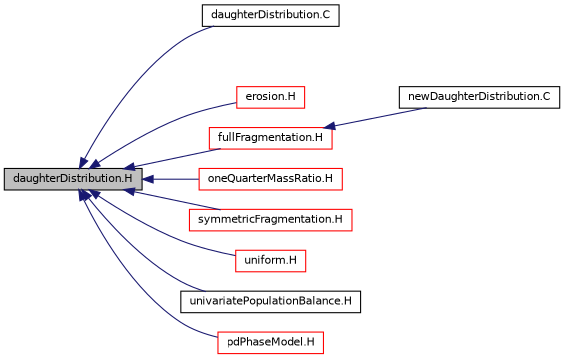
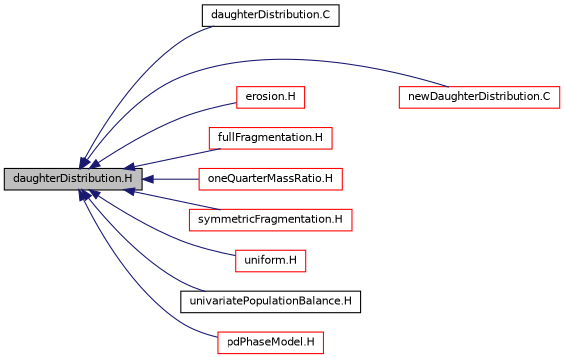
node "newDaughterDistribution.C": color black -> red
edge "newDaughterDistribution.C" -> "fullFragmentation.H": now "newDaughterDistribution.C" -> "daughterDistribution.H"
